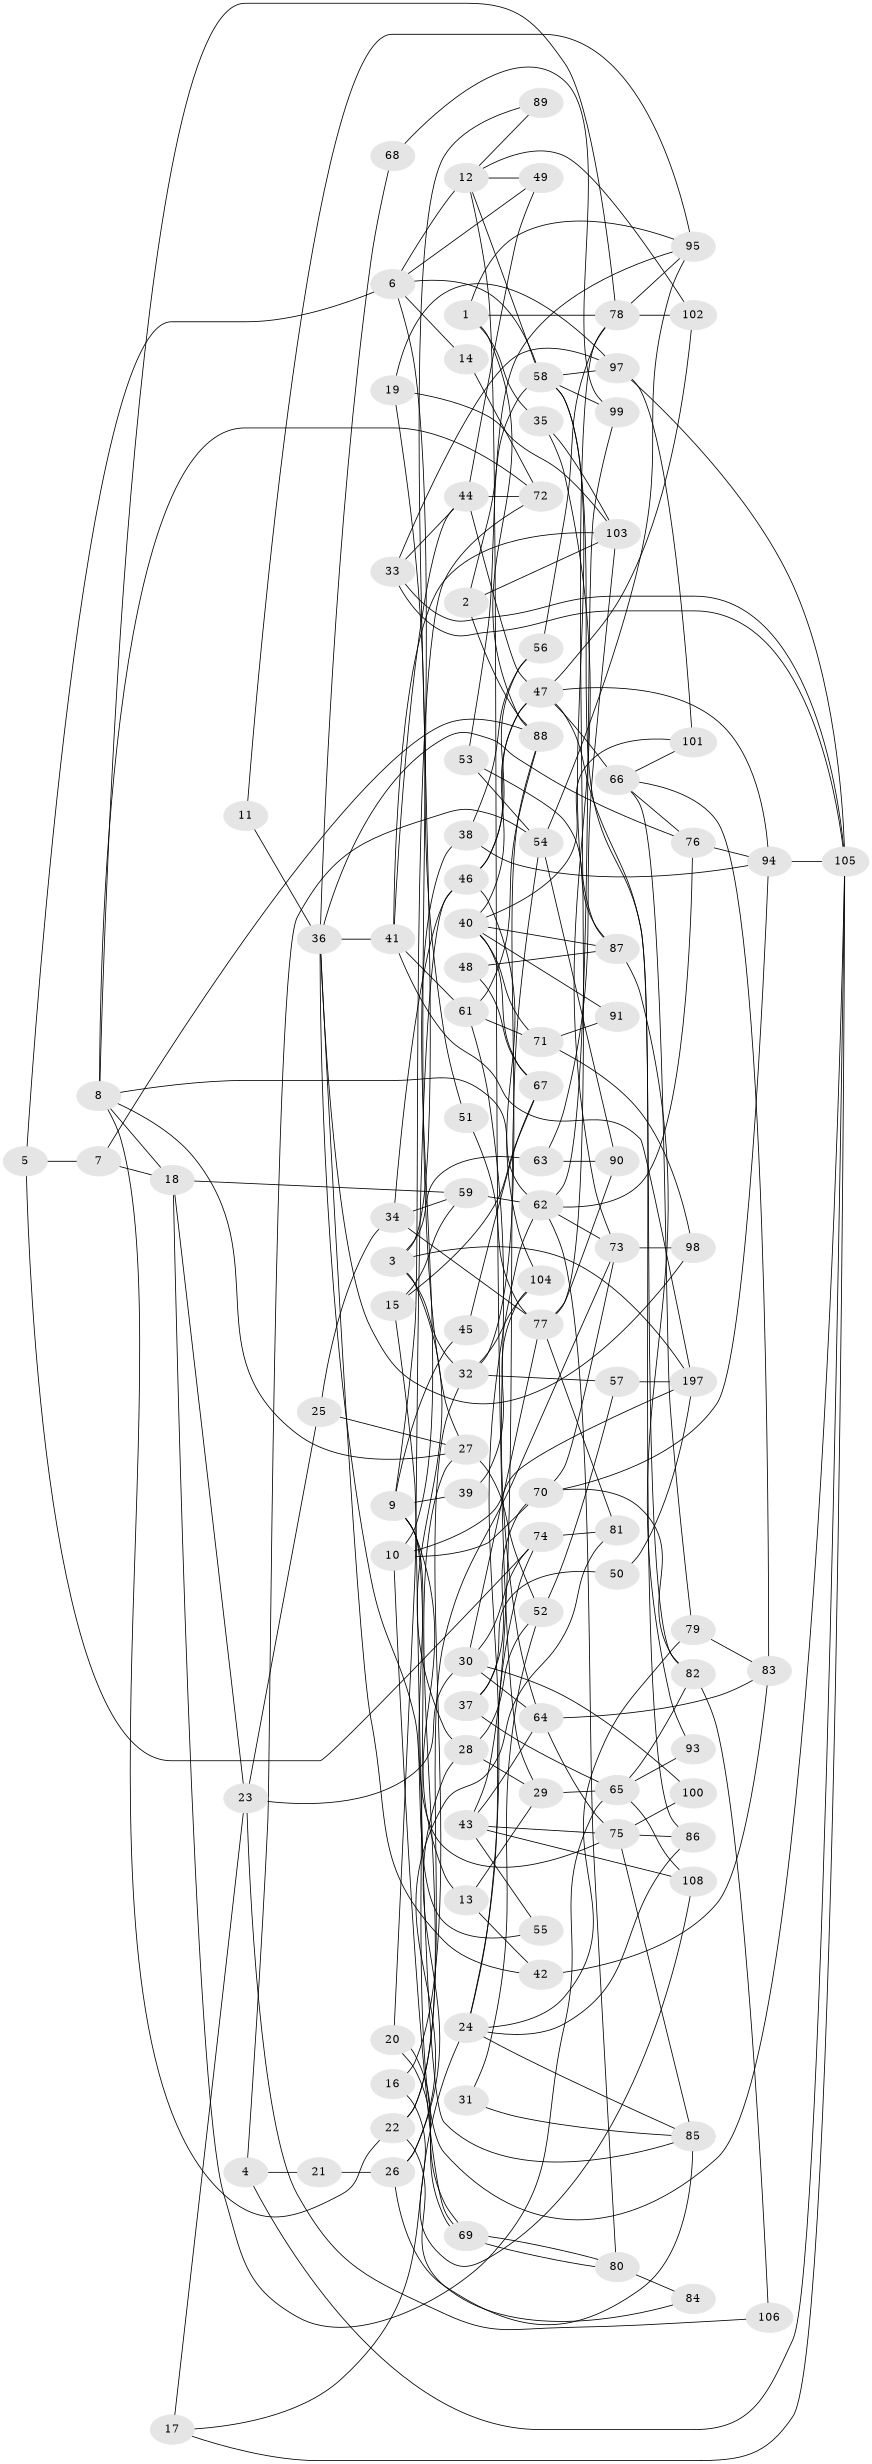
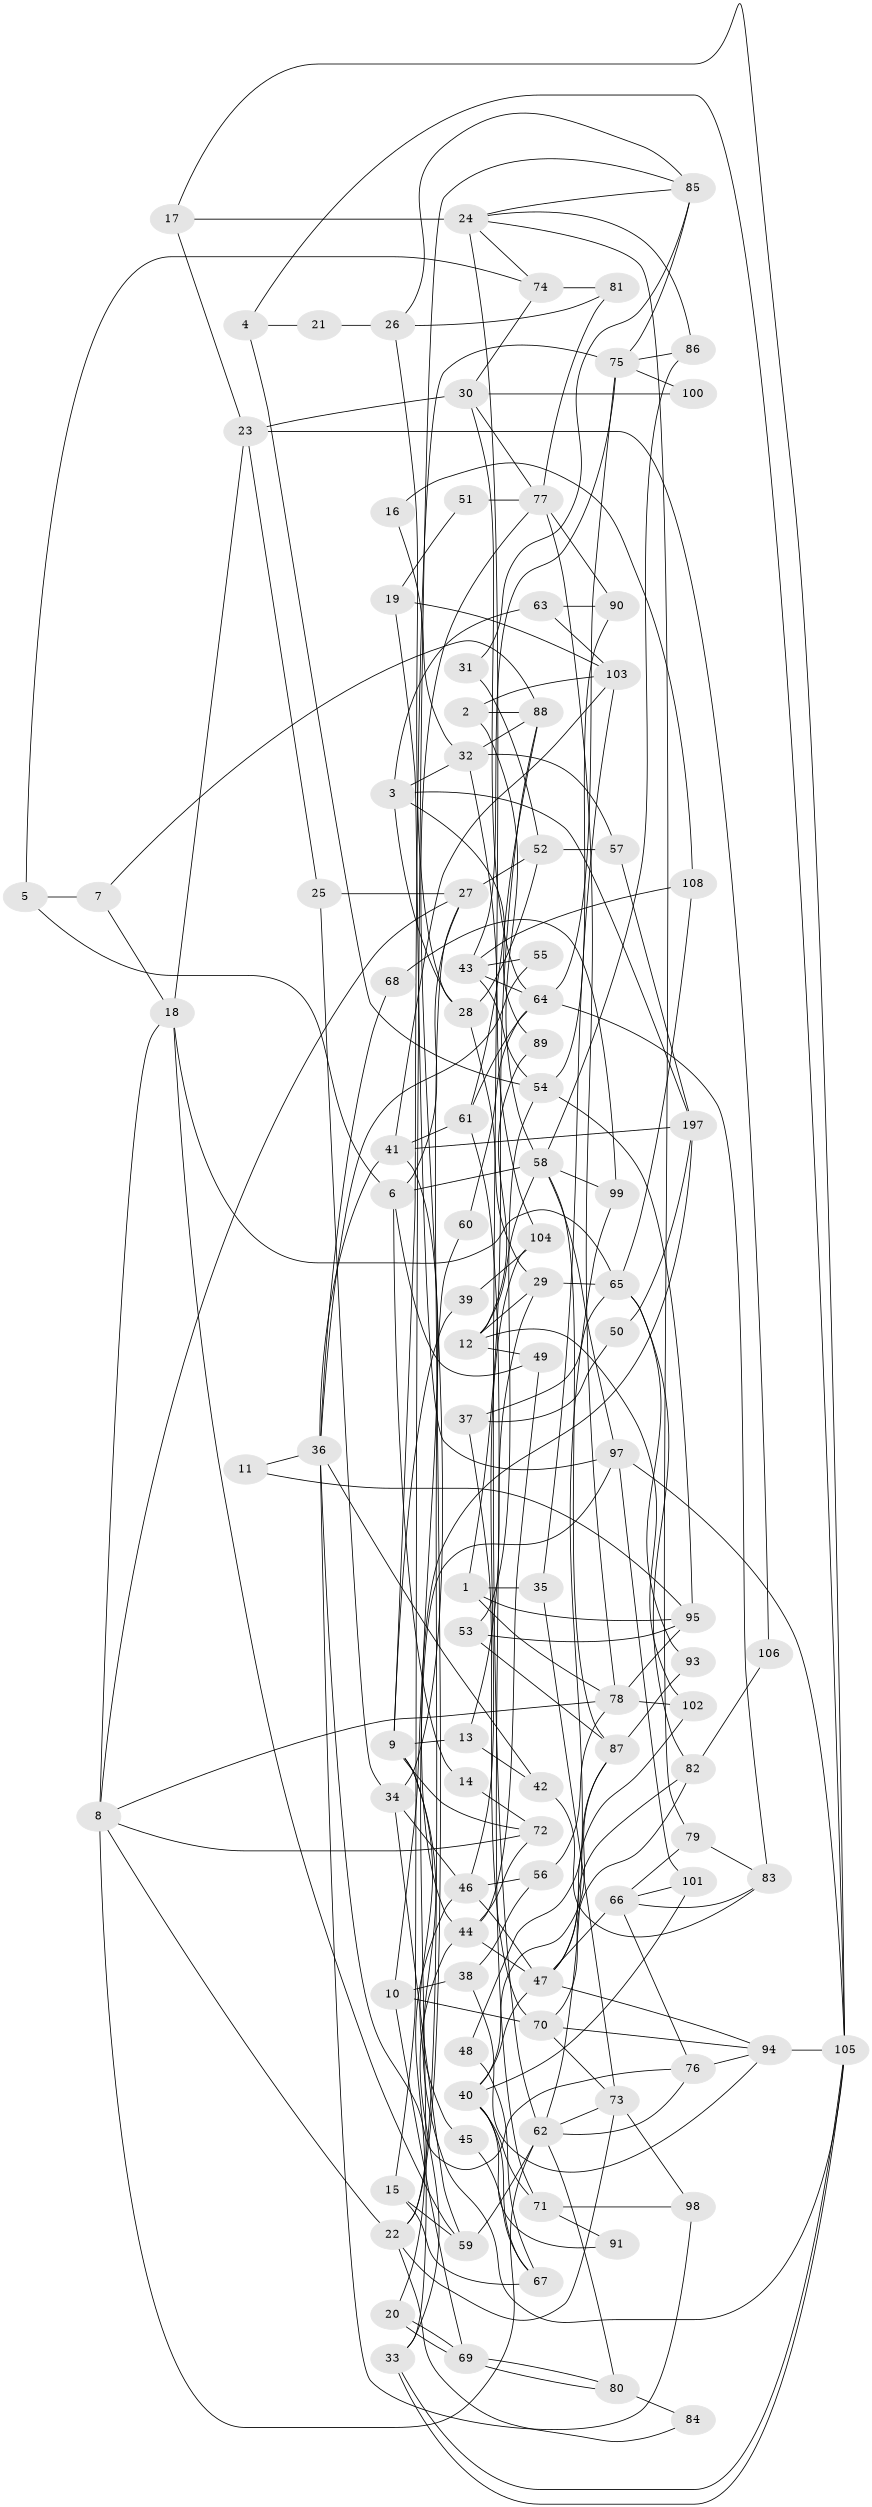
edge "12" -- "6": removed
node "60": added
